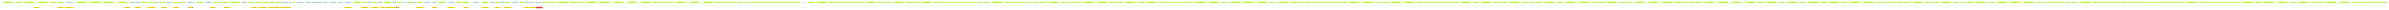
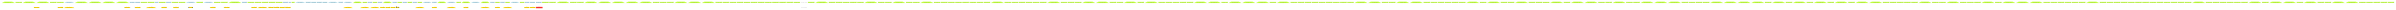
node "move-car($la1a2, $la1a1)": added
